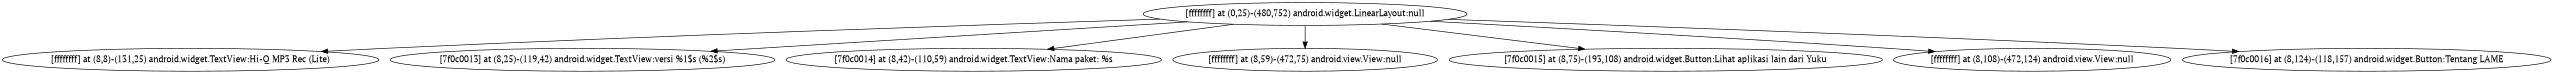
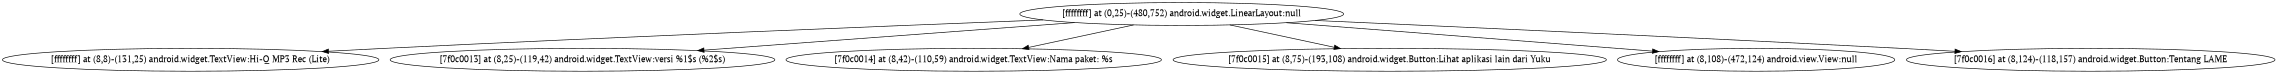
node "[ffffffff] at (8,59)-(472,75) android.view.View:null": removed
